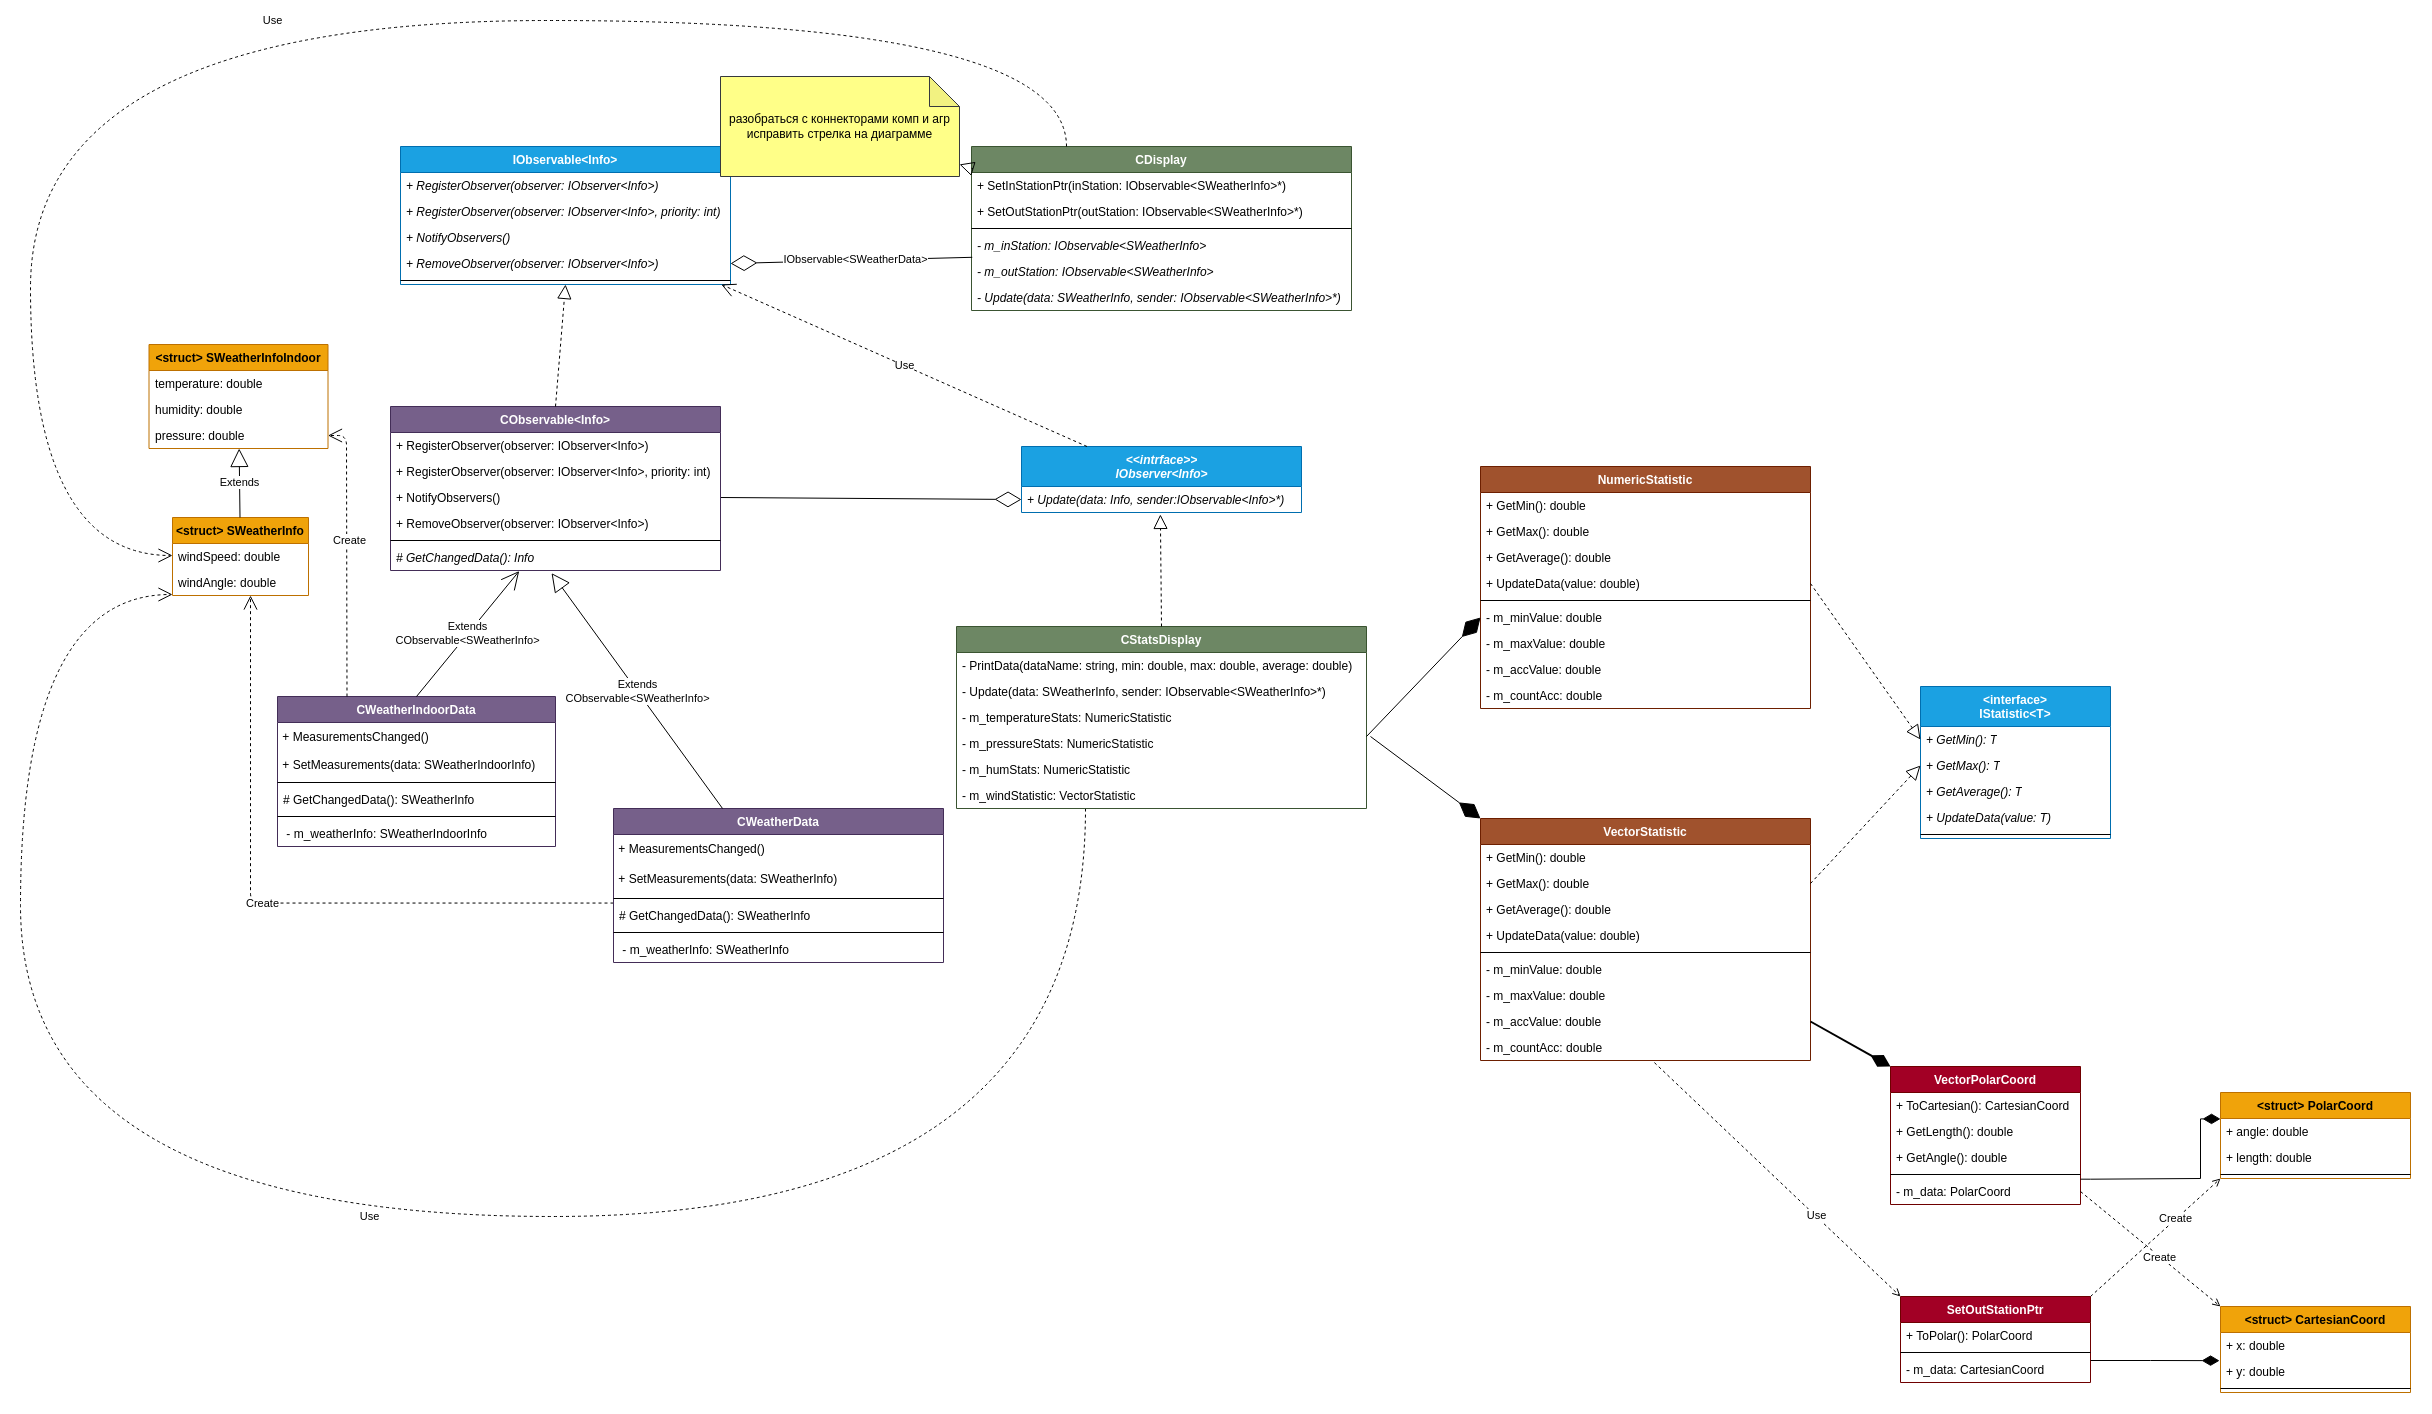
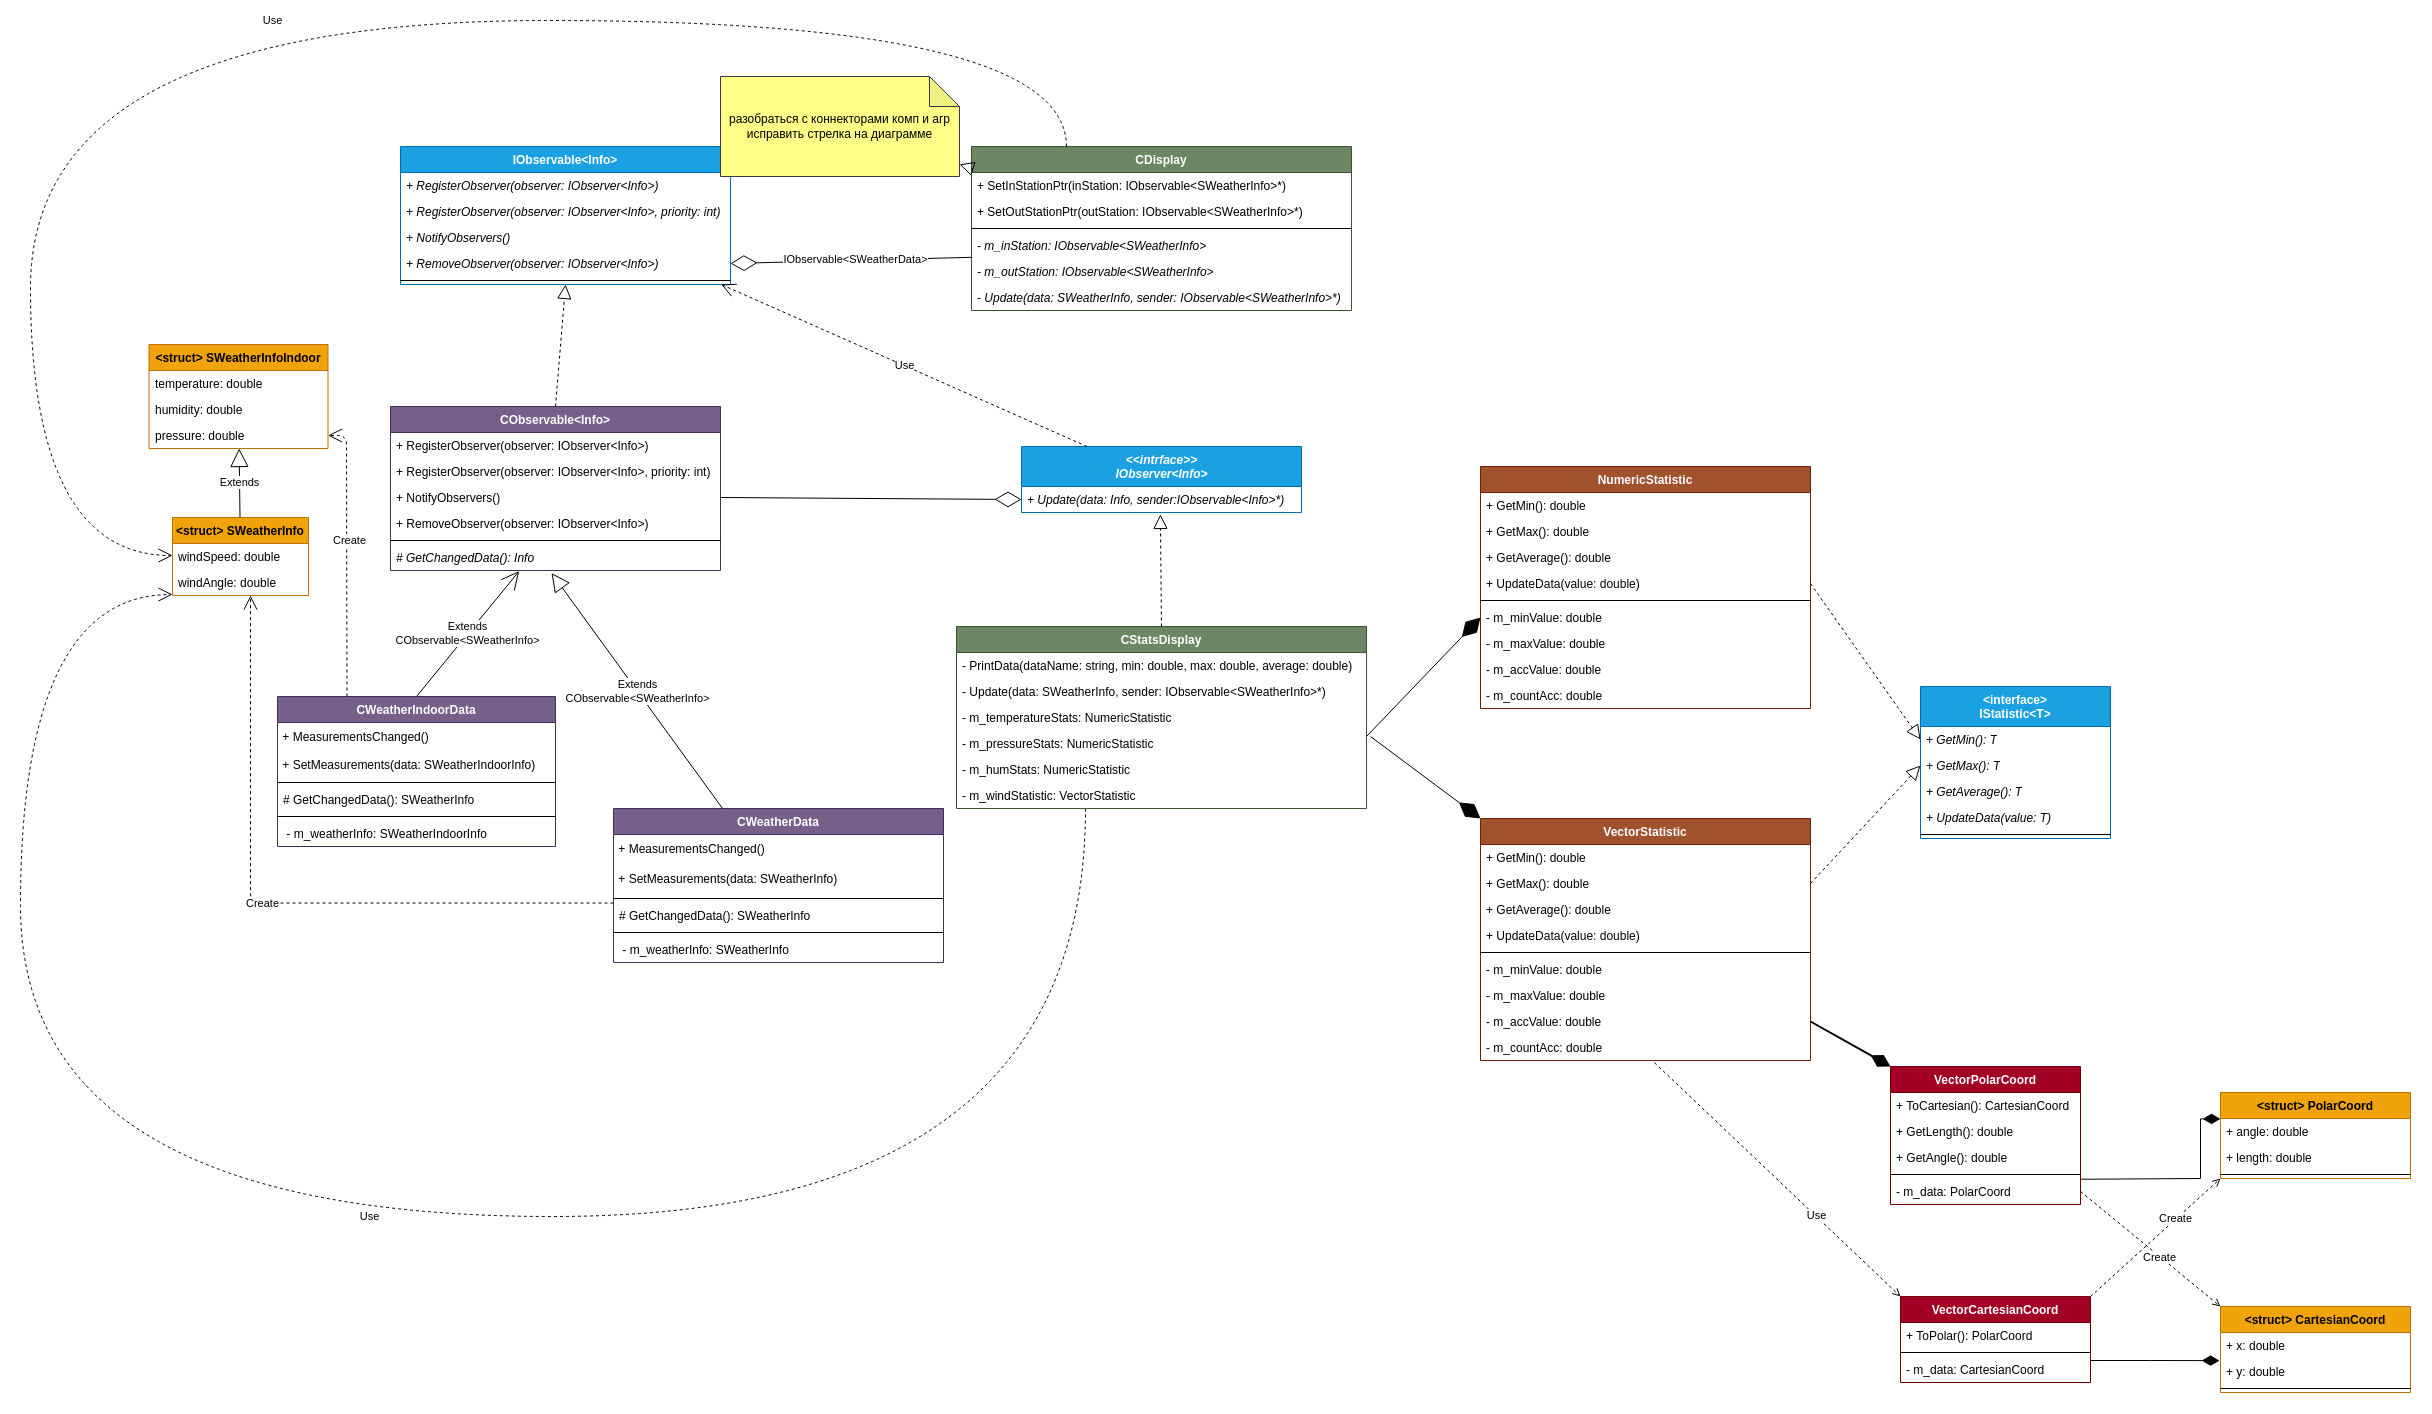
node "SetOutStationPtr": label "SetOutStationPtr" -> "VectorCartesianCoord"
